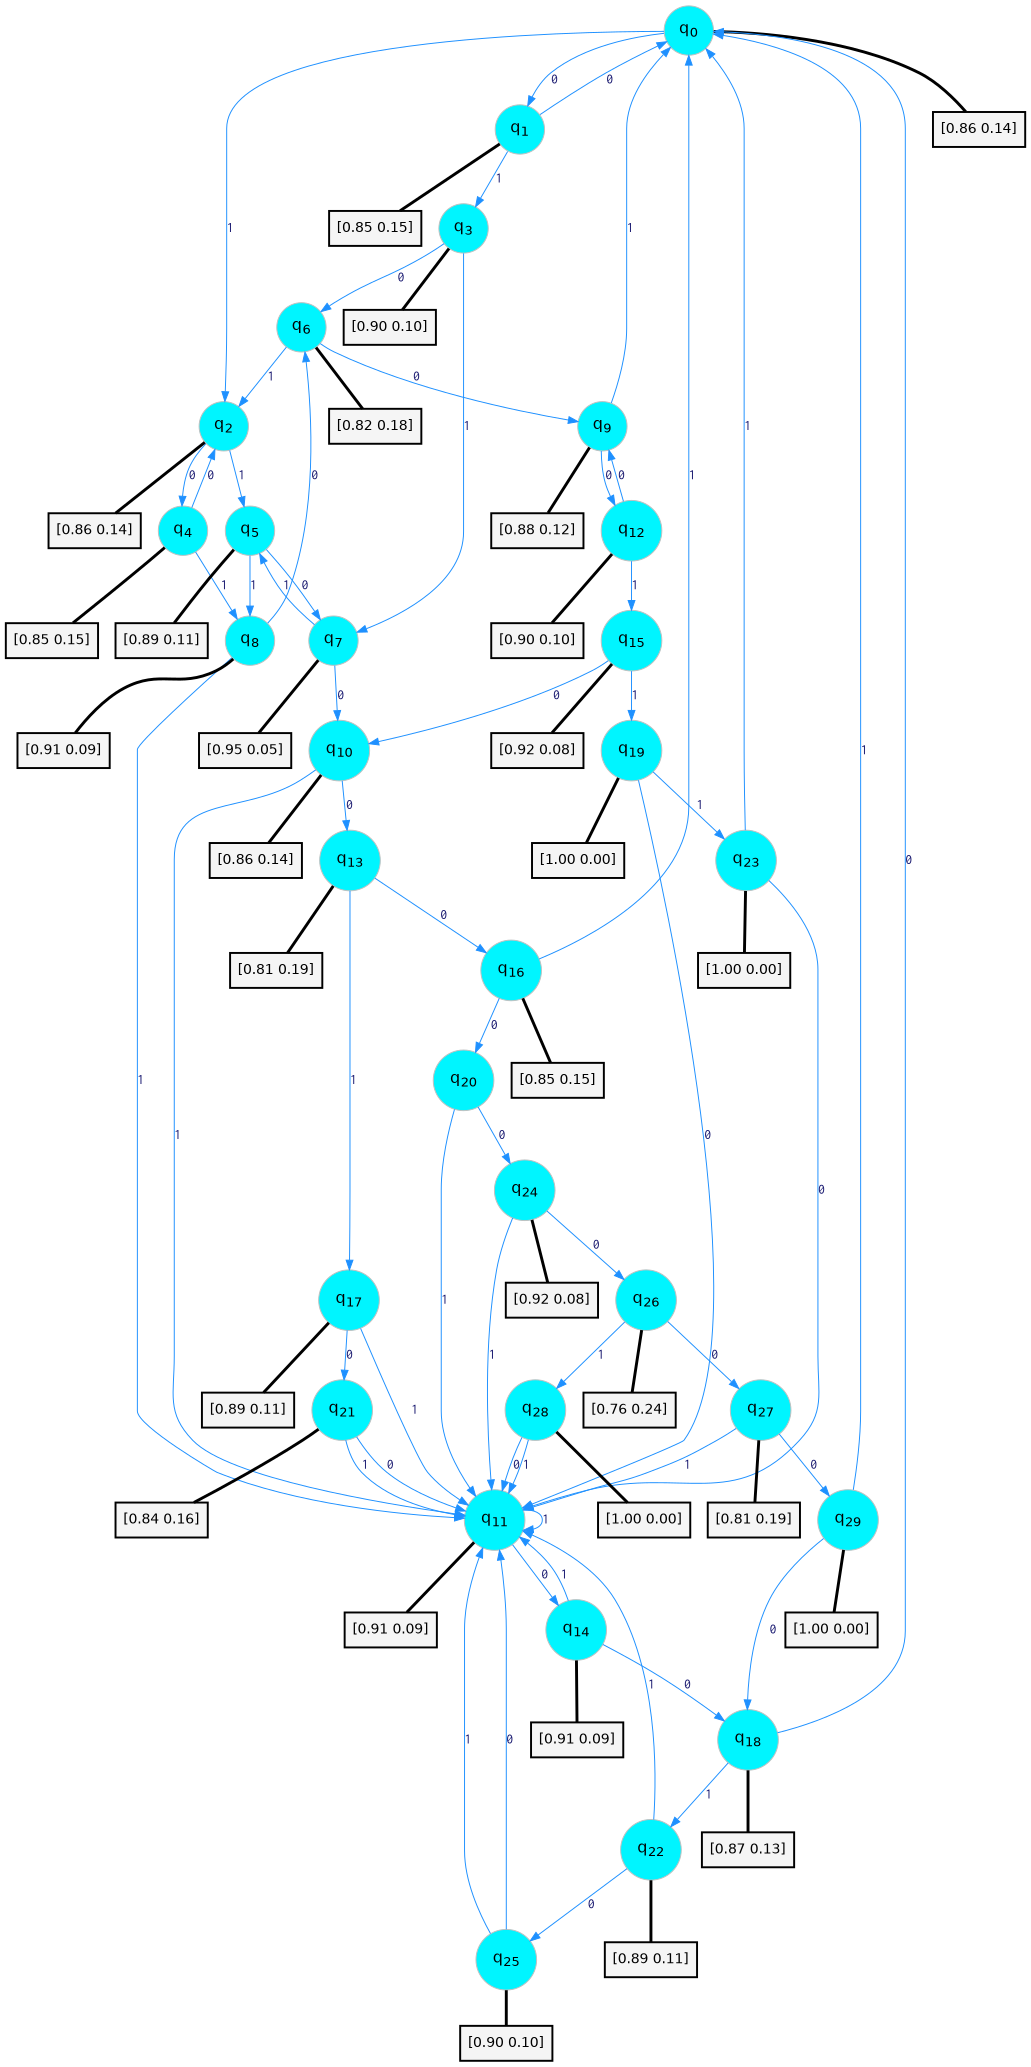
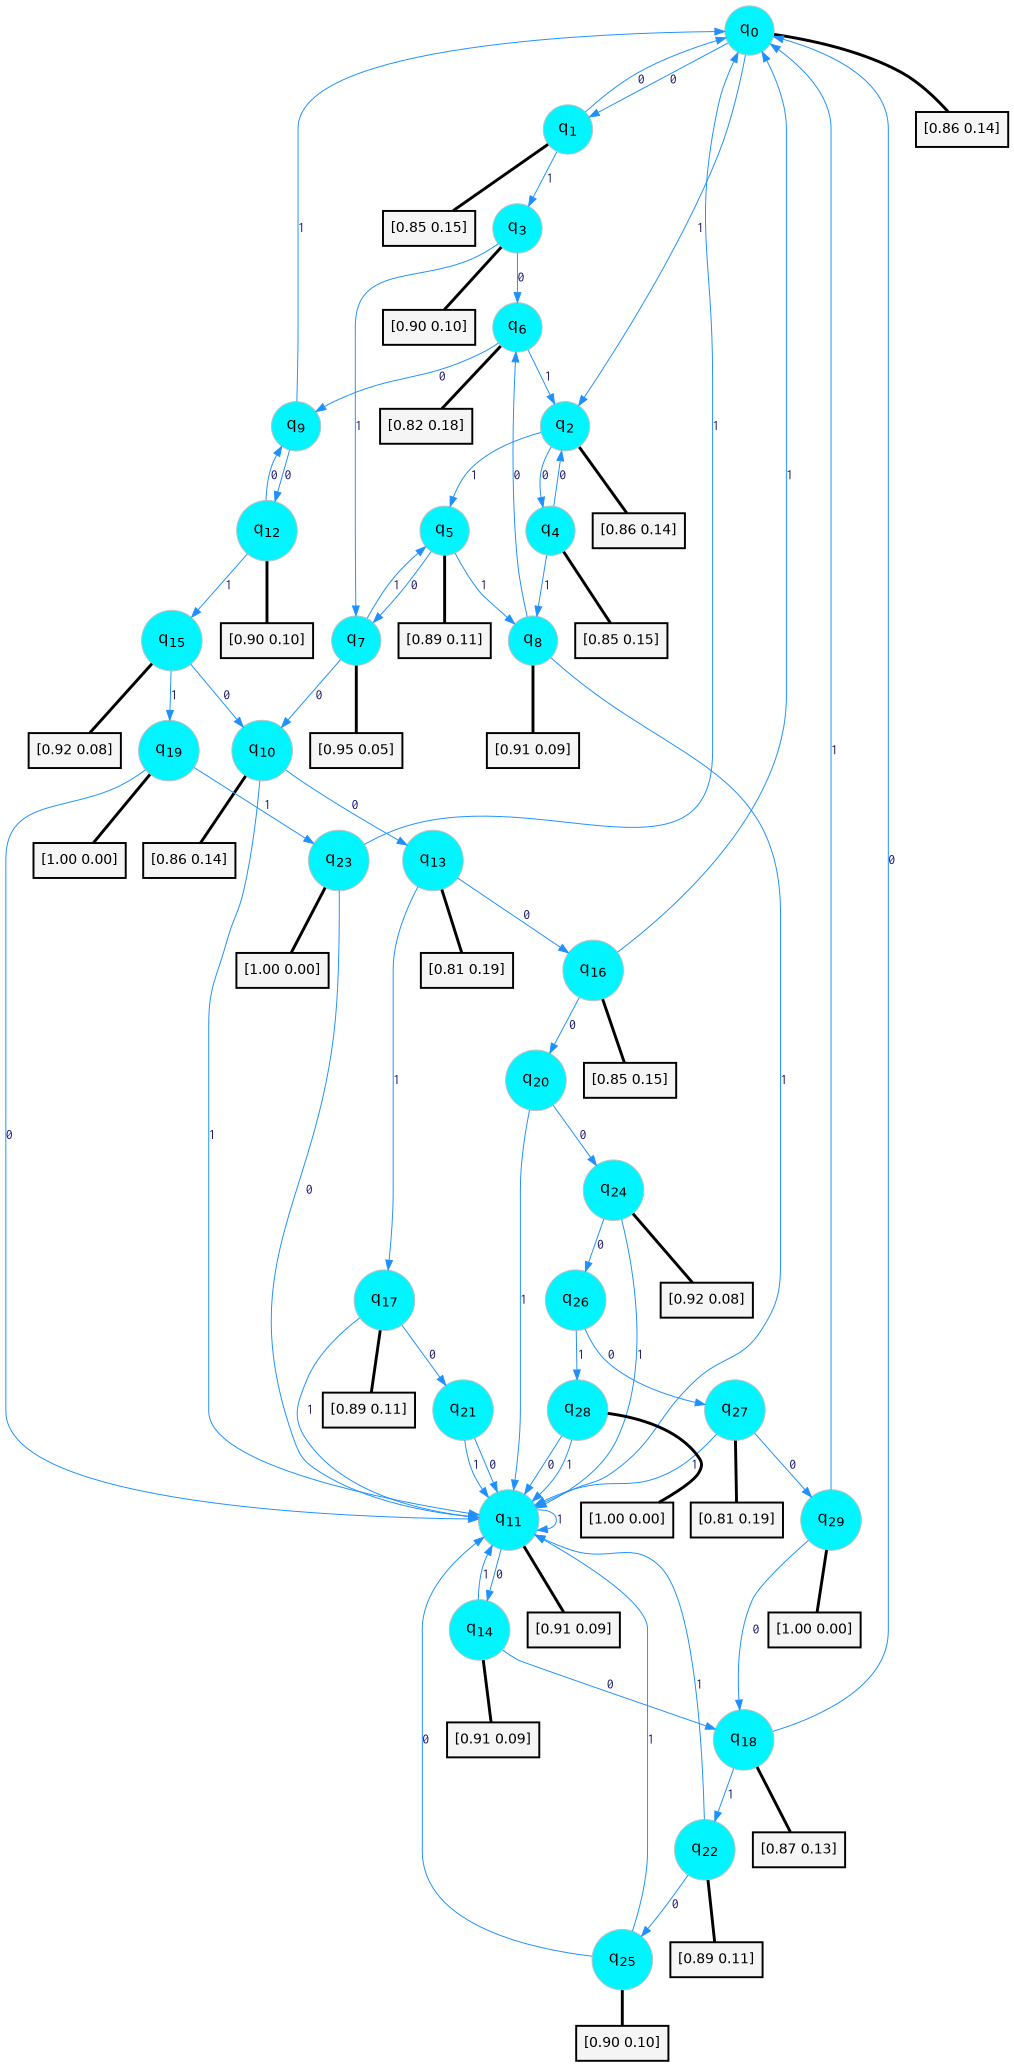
node "[0.88 0.12]": removed
node "[0.76 0.24]": removed
node "[0.84 0.16]": removed
